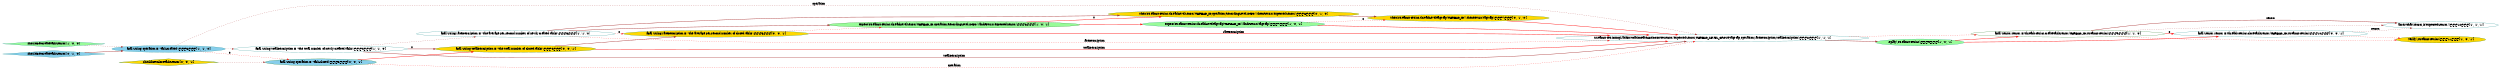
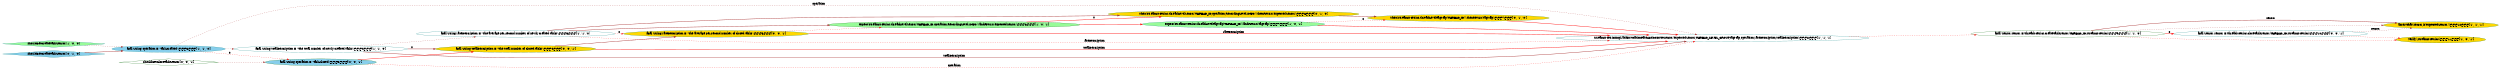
node "assertThat(sensor,is(expectedSensor))@@@12@@@['1', '1', '1']": fillcolor white -> gold
node "replay(,streamsMetrics)@@@9@@@['1', '0', '1']": removed
node "shouldGetCloseTaskSensor['0', '0', '1']": fillcolor gold -> white
